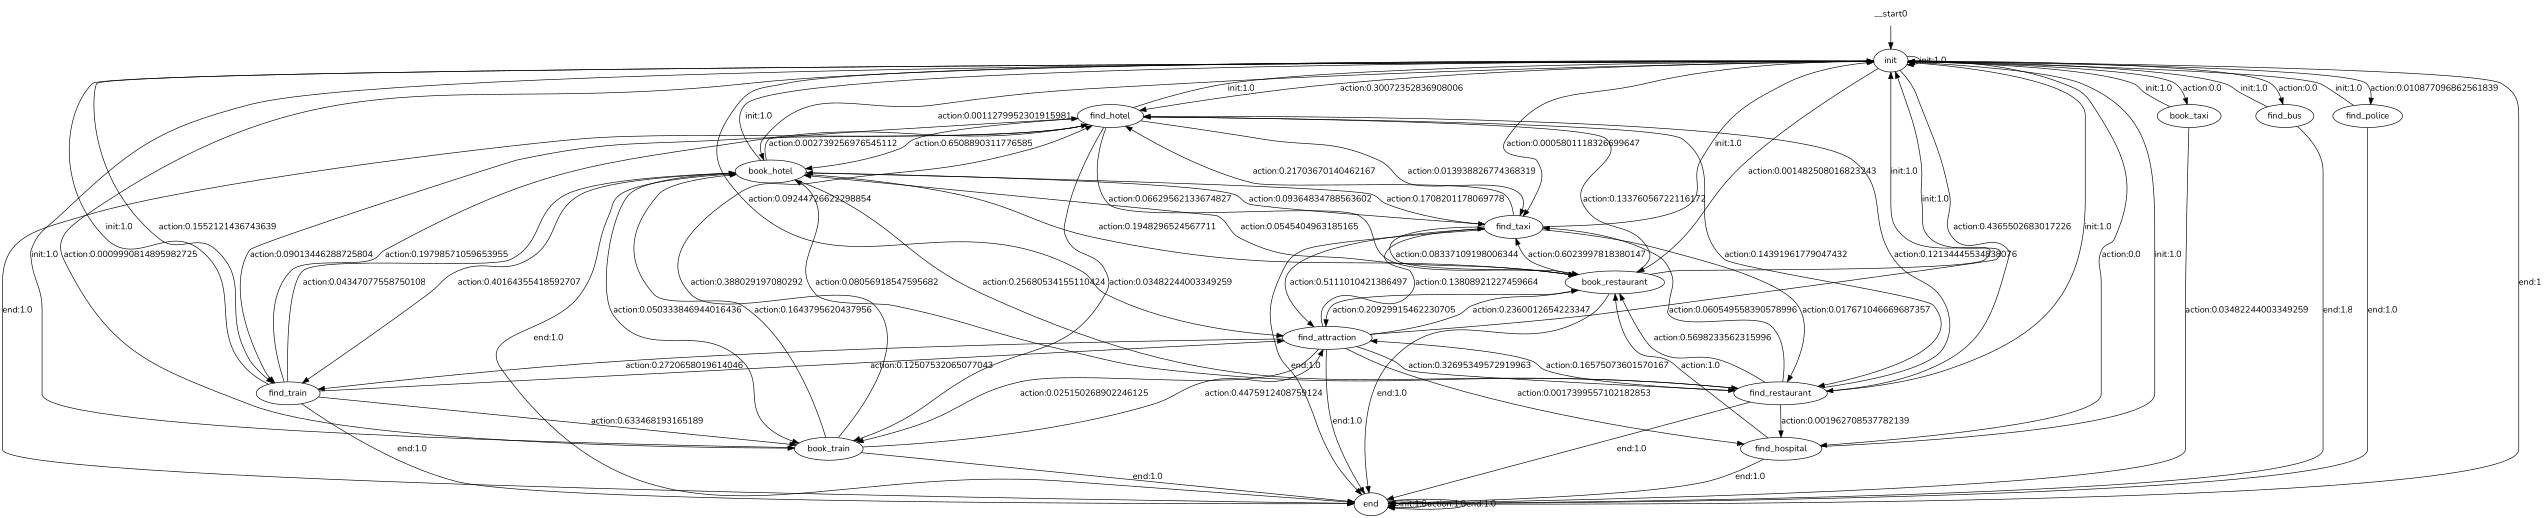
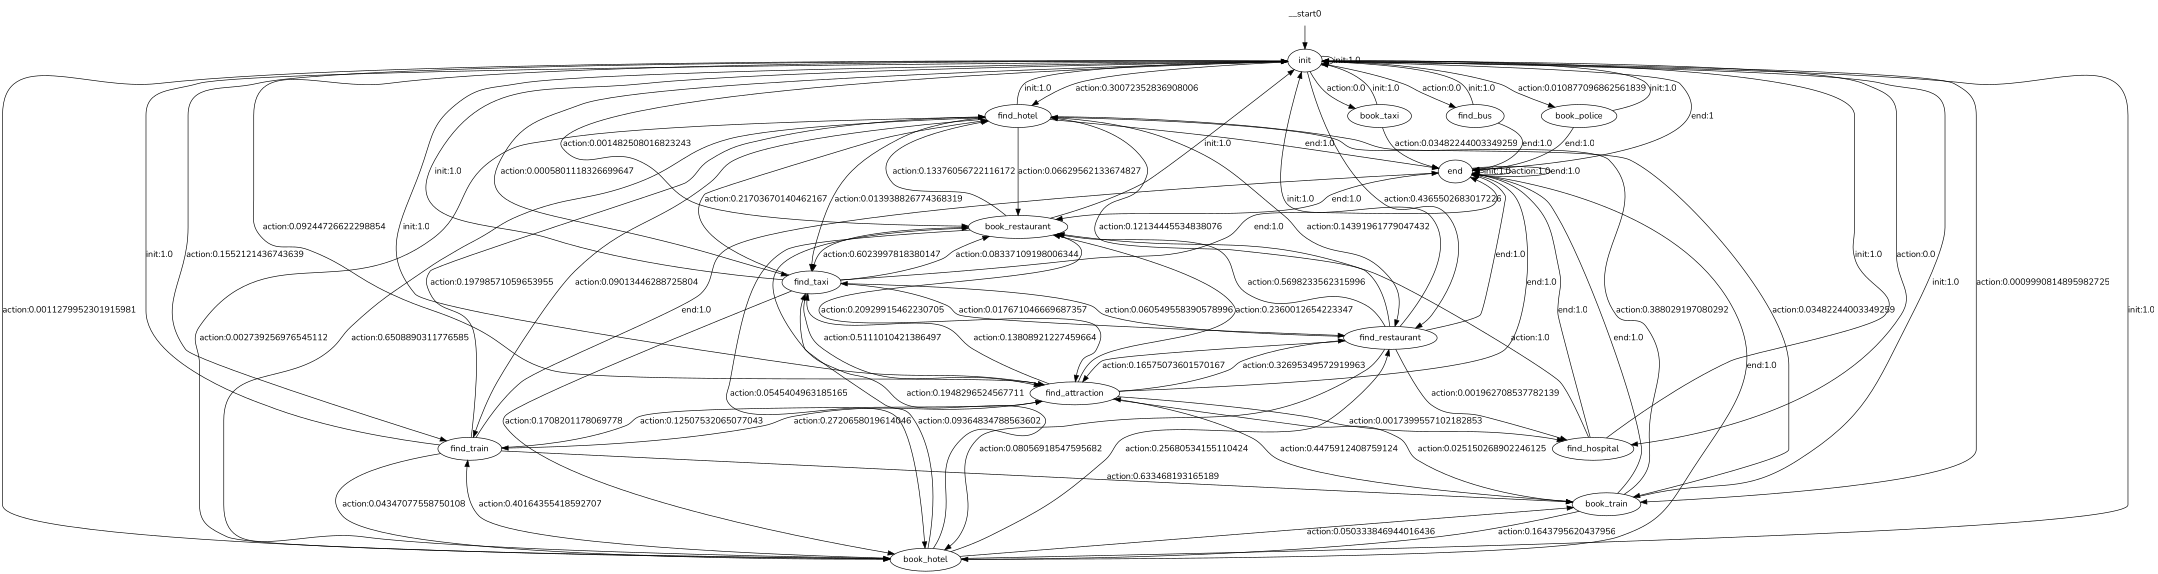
node "find_police": label "find_police" -> "book_police"
edge "find_bus" -> "end": label "end:1.8" -> "end:1.0"
edge "book_restaurant" -> "end": reversed
